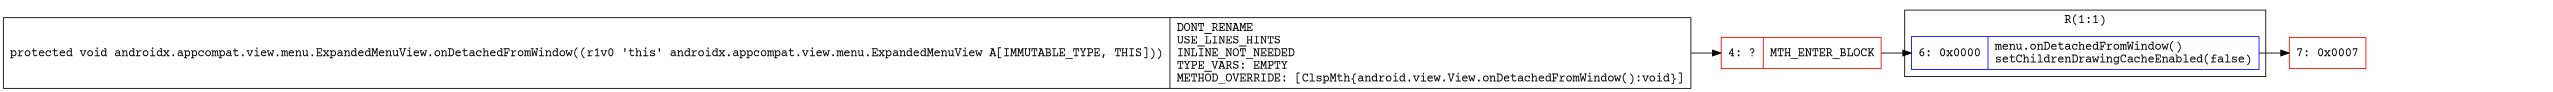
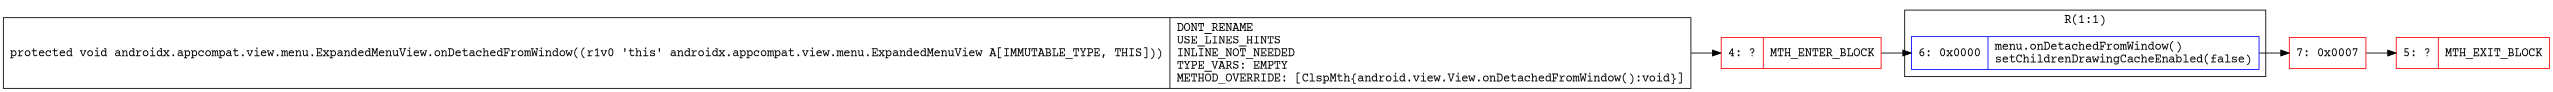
node "5: ?": added
